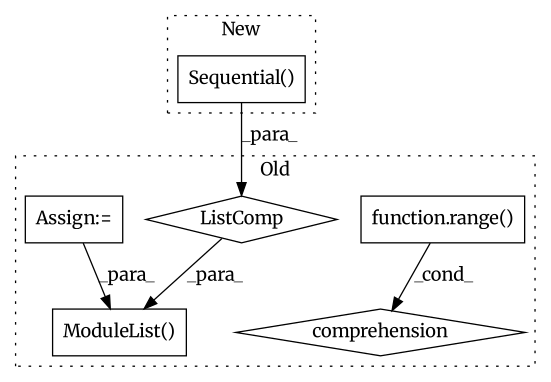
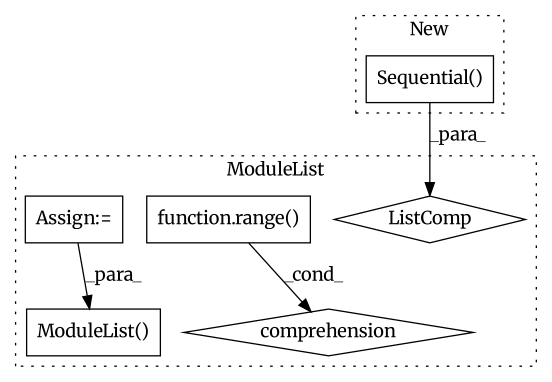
cluster "Old": label "Old" -> "ModuleList"
edge "ListComp" -> "ModuleList()": removed, label "_para_"
